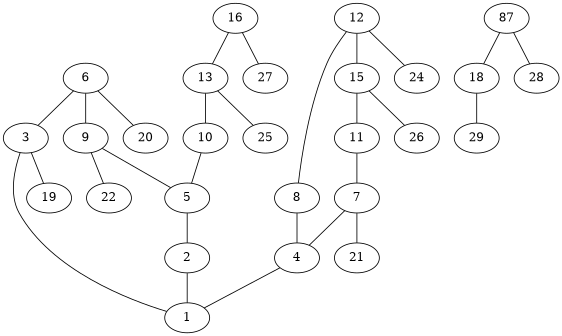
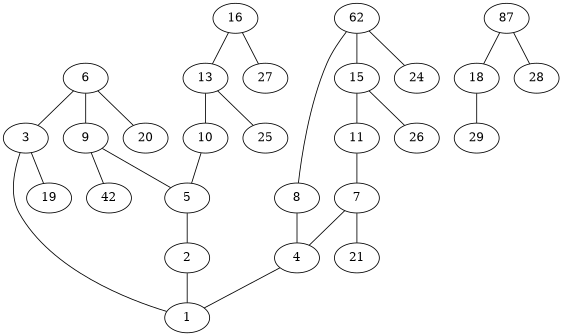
node "12": label "12" -> "62"
node "22": label "22" -> "42"
